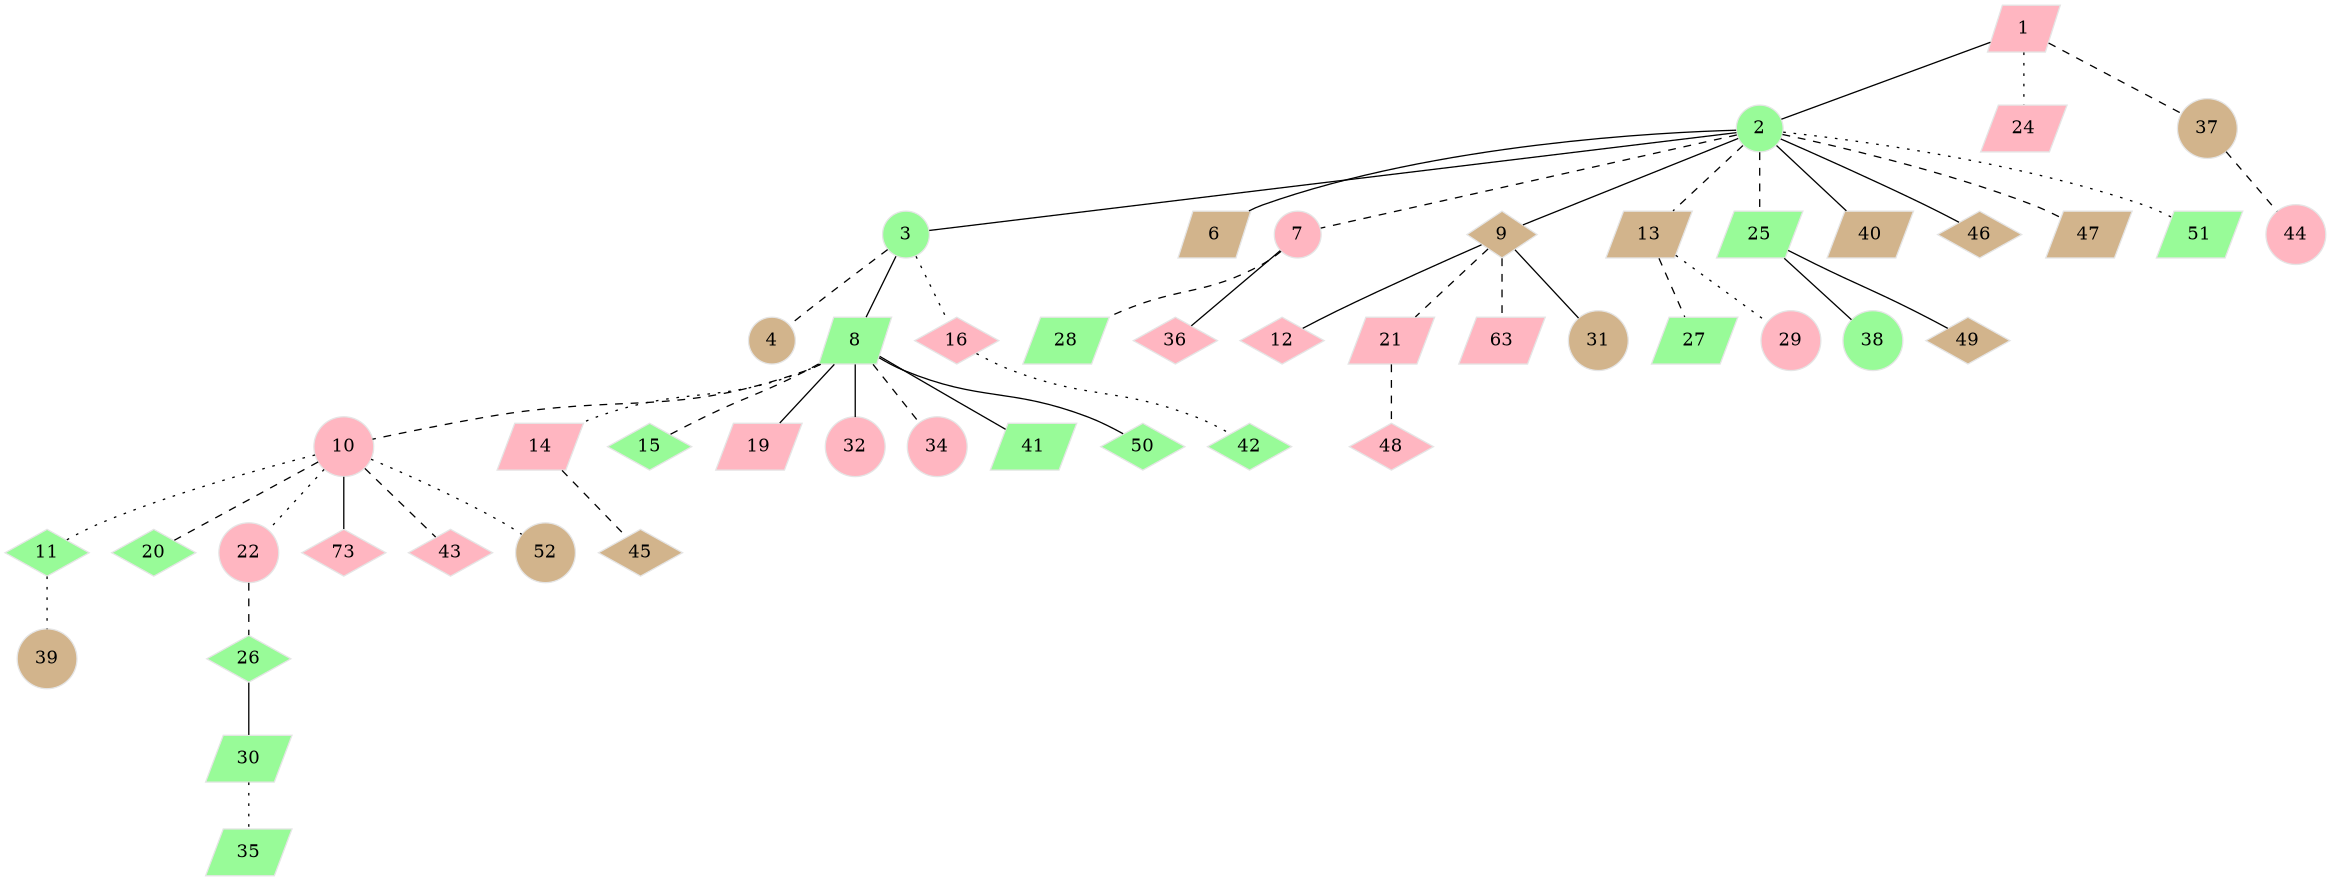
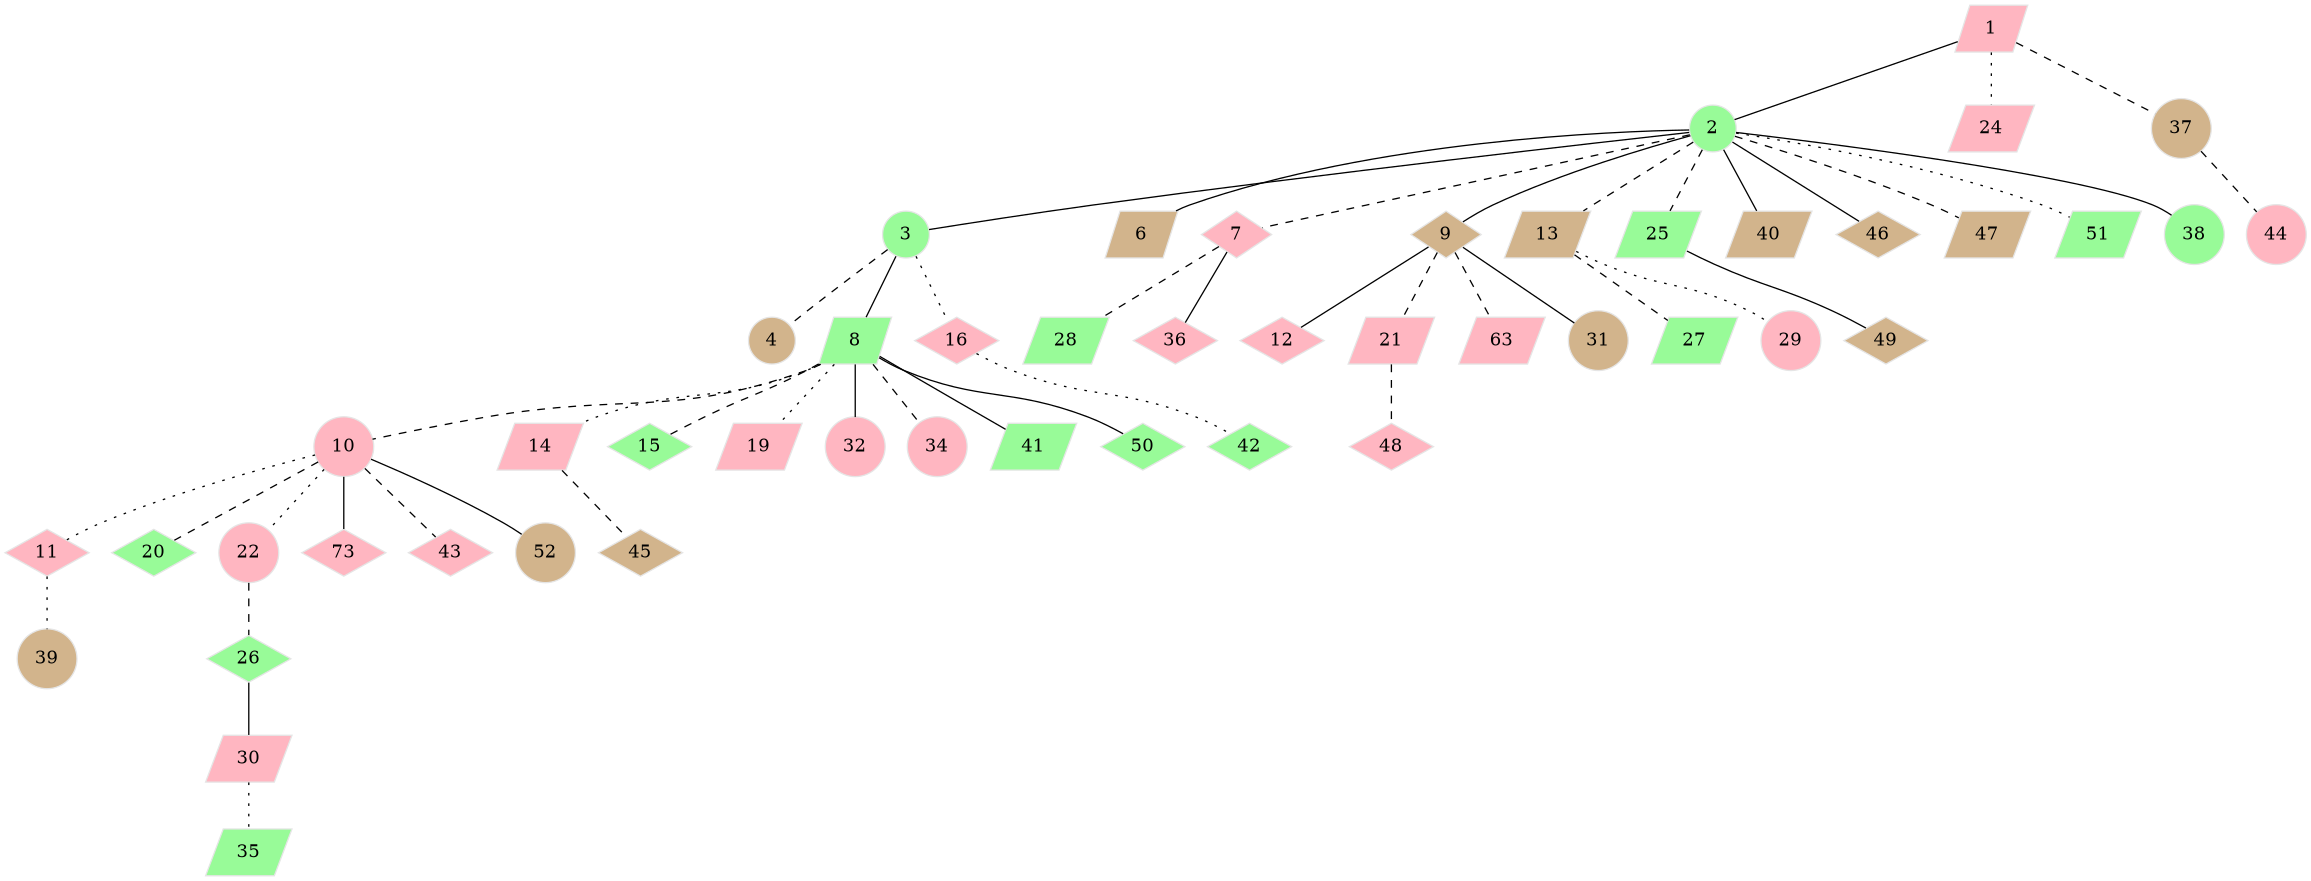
node "7": shape circle -> diamond
edge "25" -- "38": now "2" -- "38"
edge "8" -- "19": style solid -> dotted
edge "10" -- "52": style dotted -> solid
node "11": fillcolor palegreen -> lightpink
node "30": fillcolor palegreen -> lightpink
